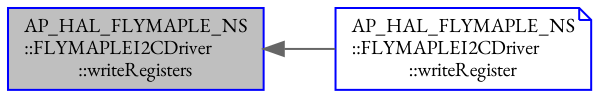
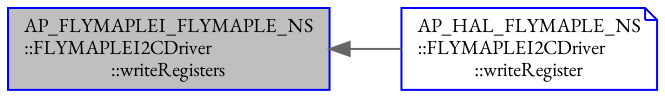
node "AP_HAL_FLYMAPLE_NS ::FLYMAPLEI2CDriver ::writeRegisters": label "AP_HAL_FLYMAPLE_NS ::FLYMAPLEI2CDriver ::writeRegisters" -> "AP_FLYMAPLEI_FLYMAPLE_NS ::FLYMAPLEI2CDriver ::writeRegisters"
